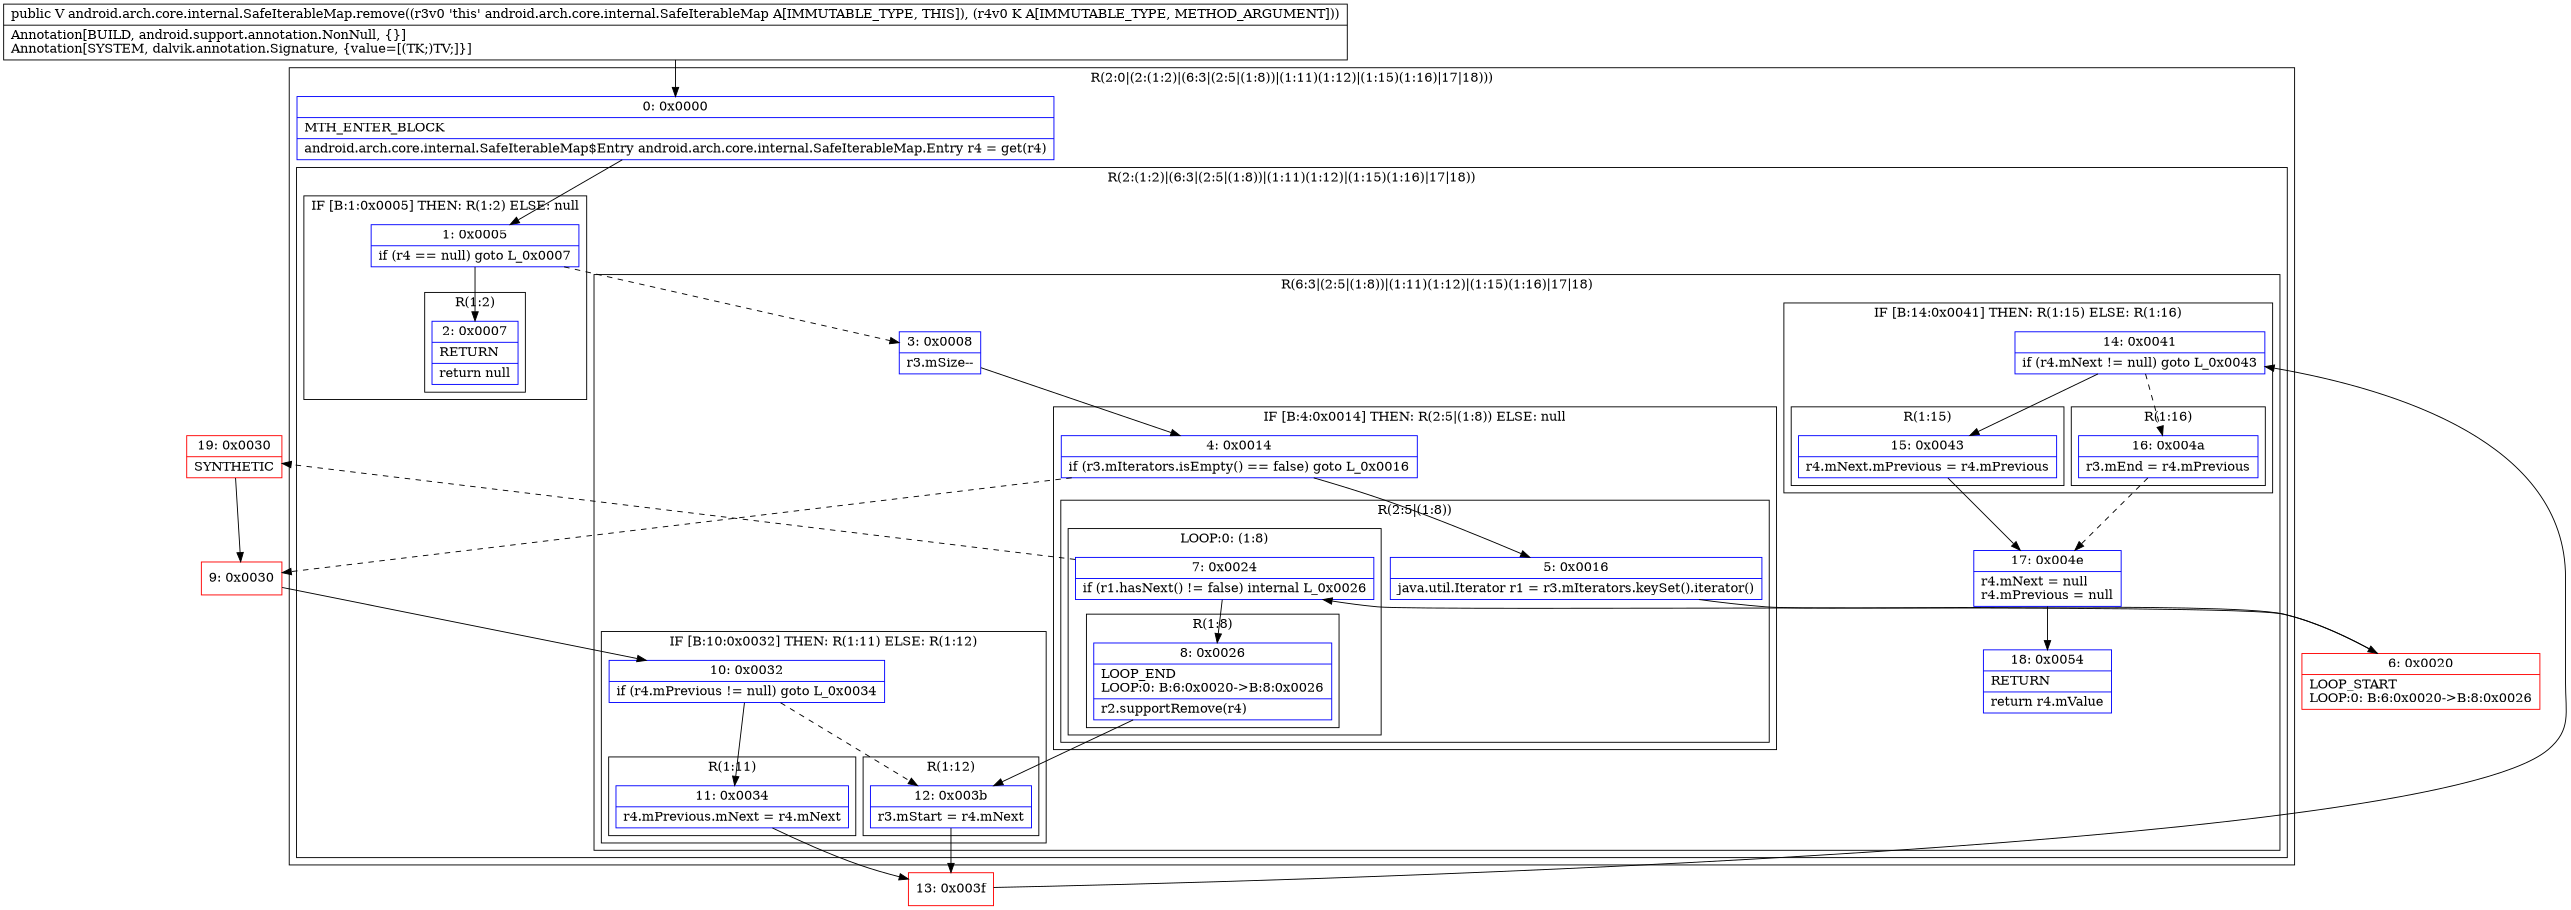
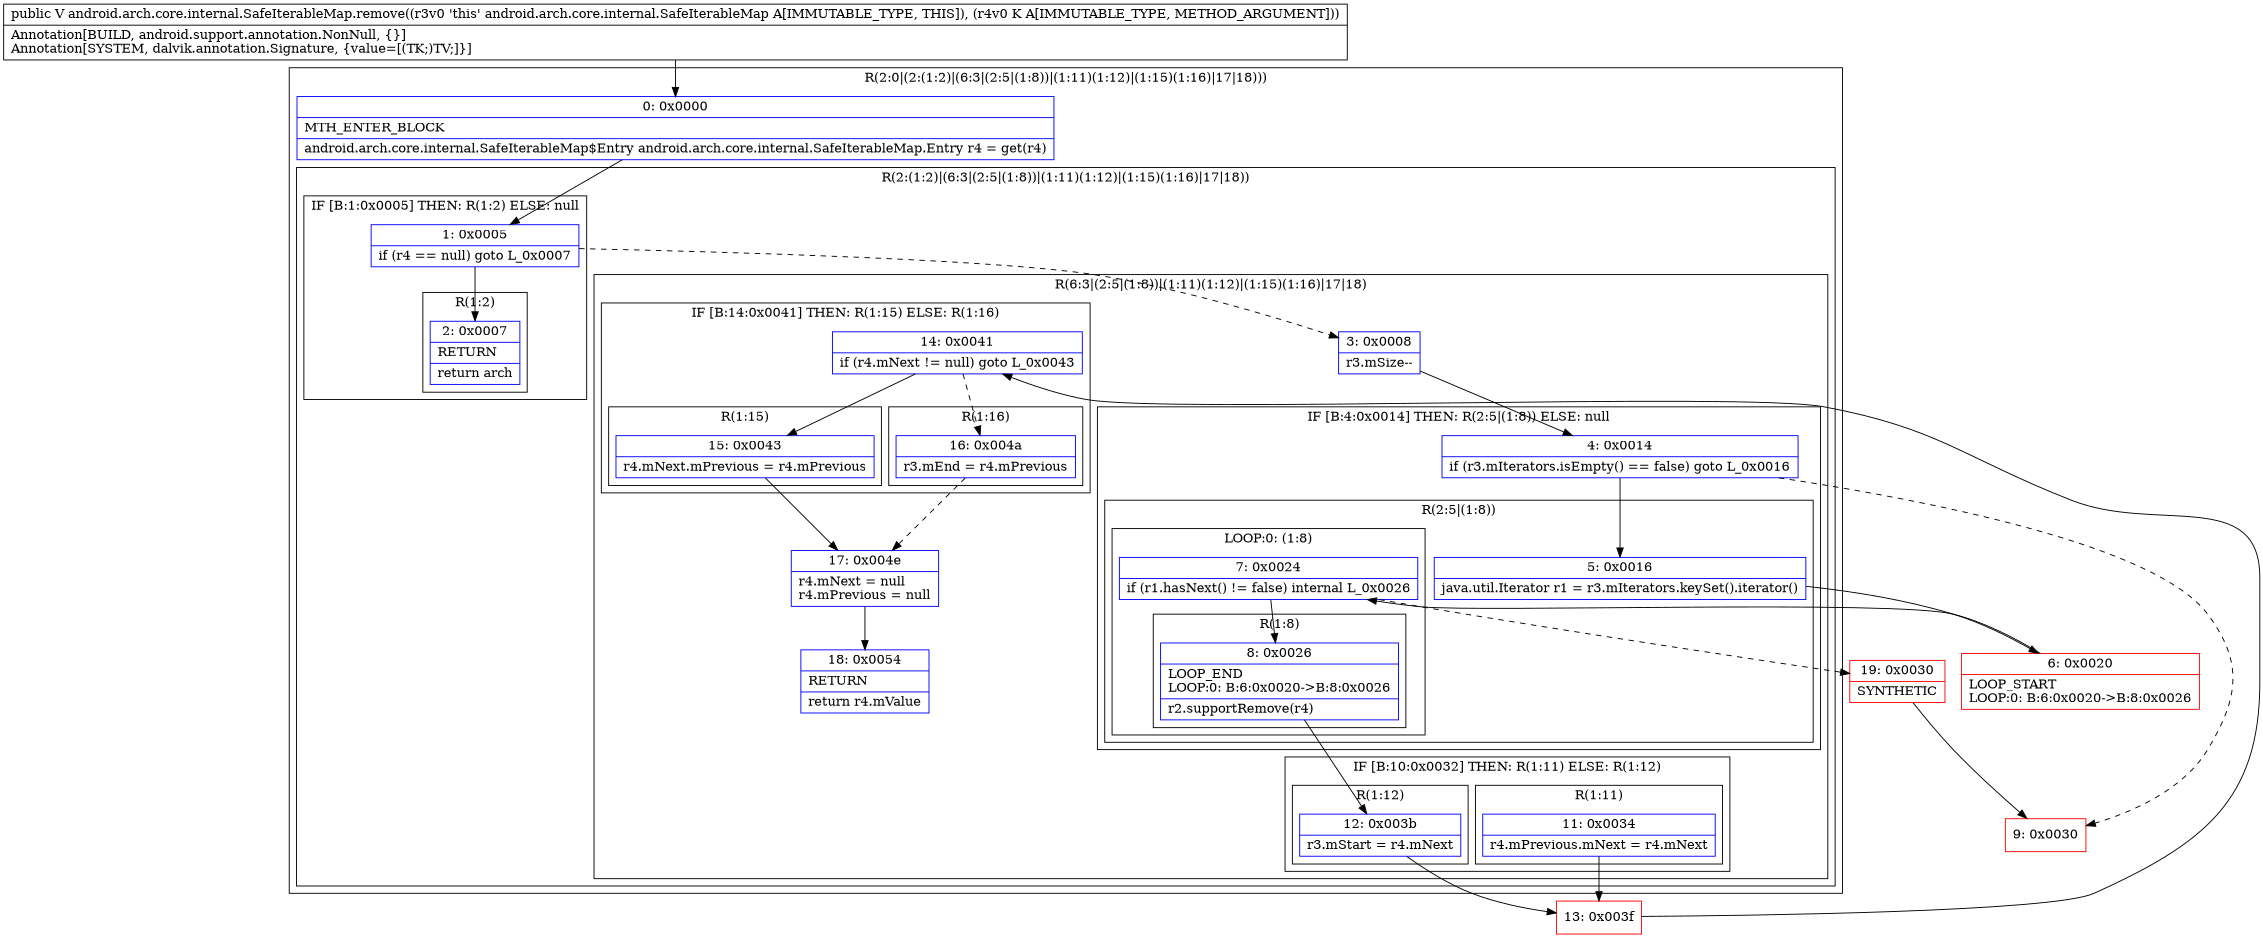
node "2: 0x0007": text "return null" -> "return arch"
node "10: 0x0032": removed
